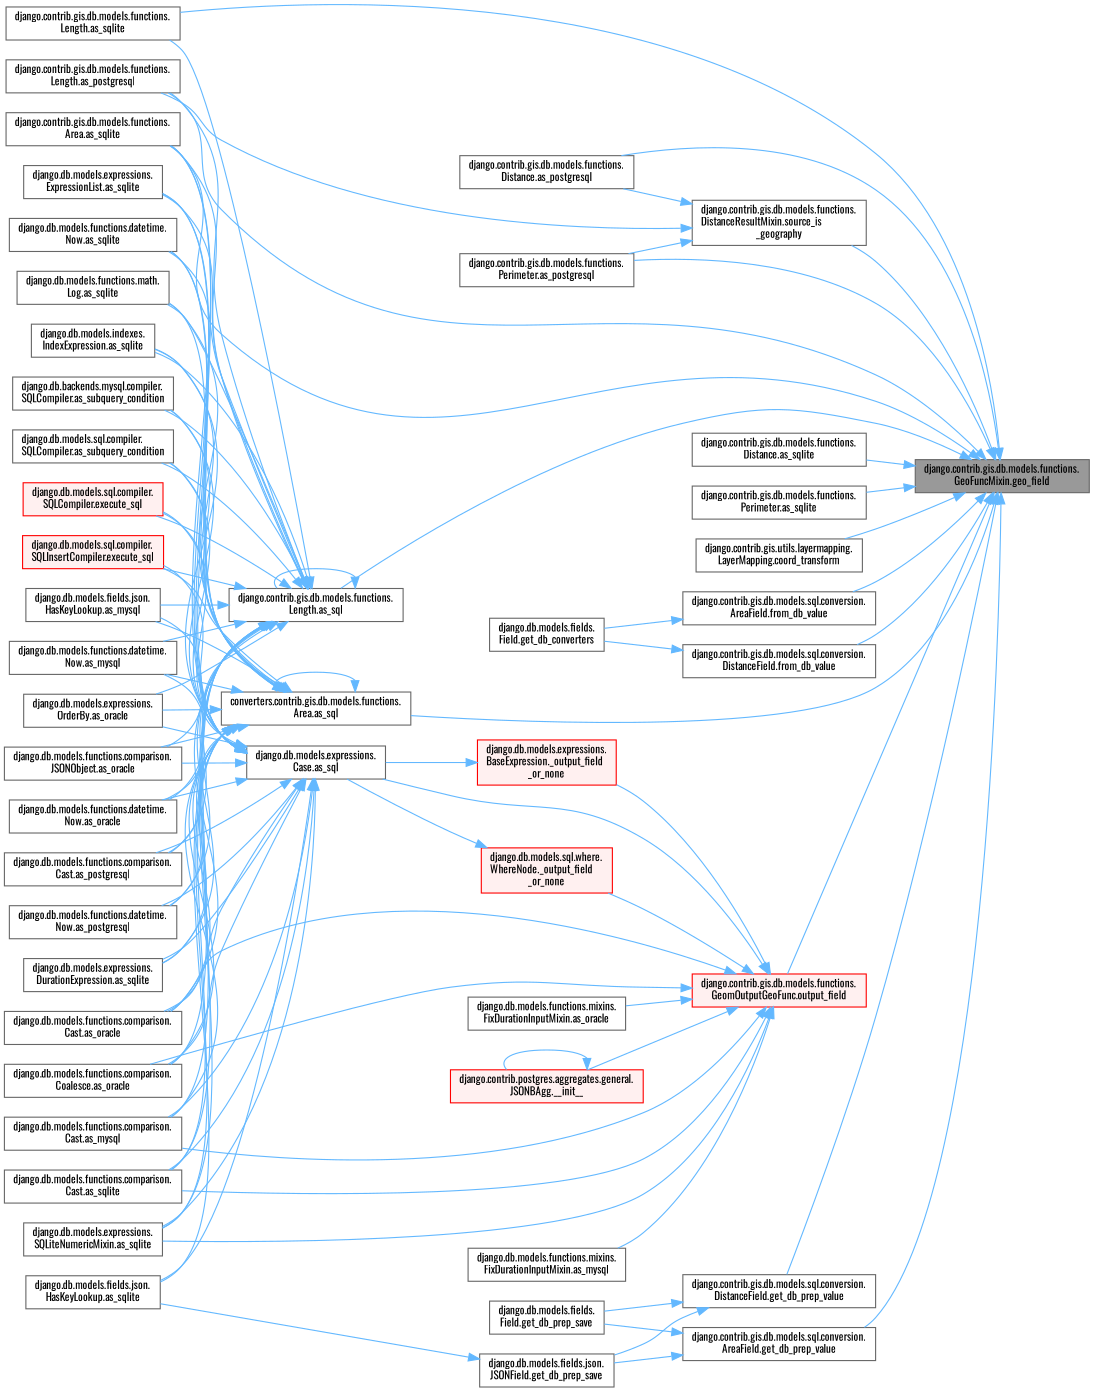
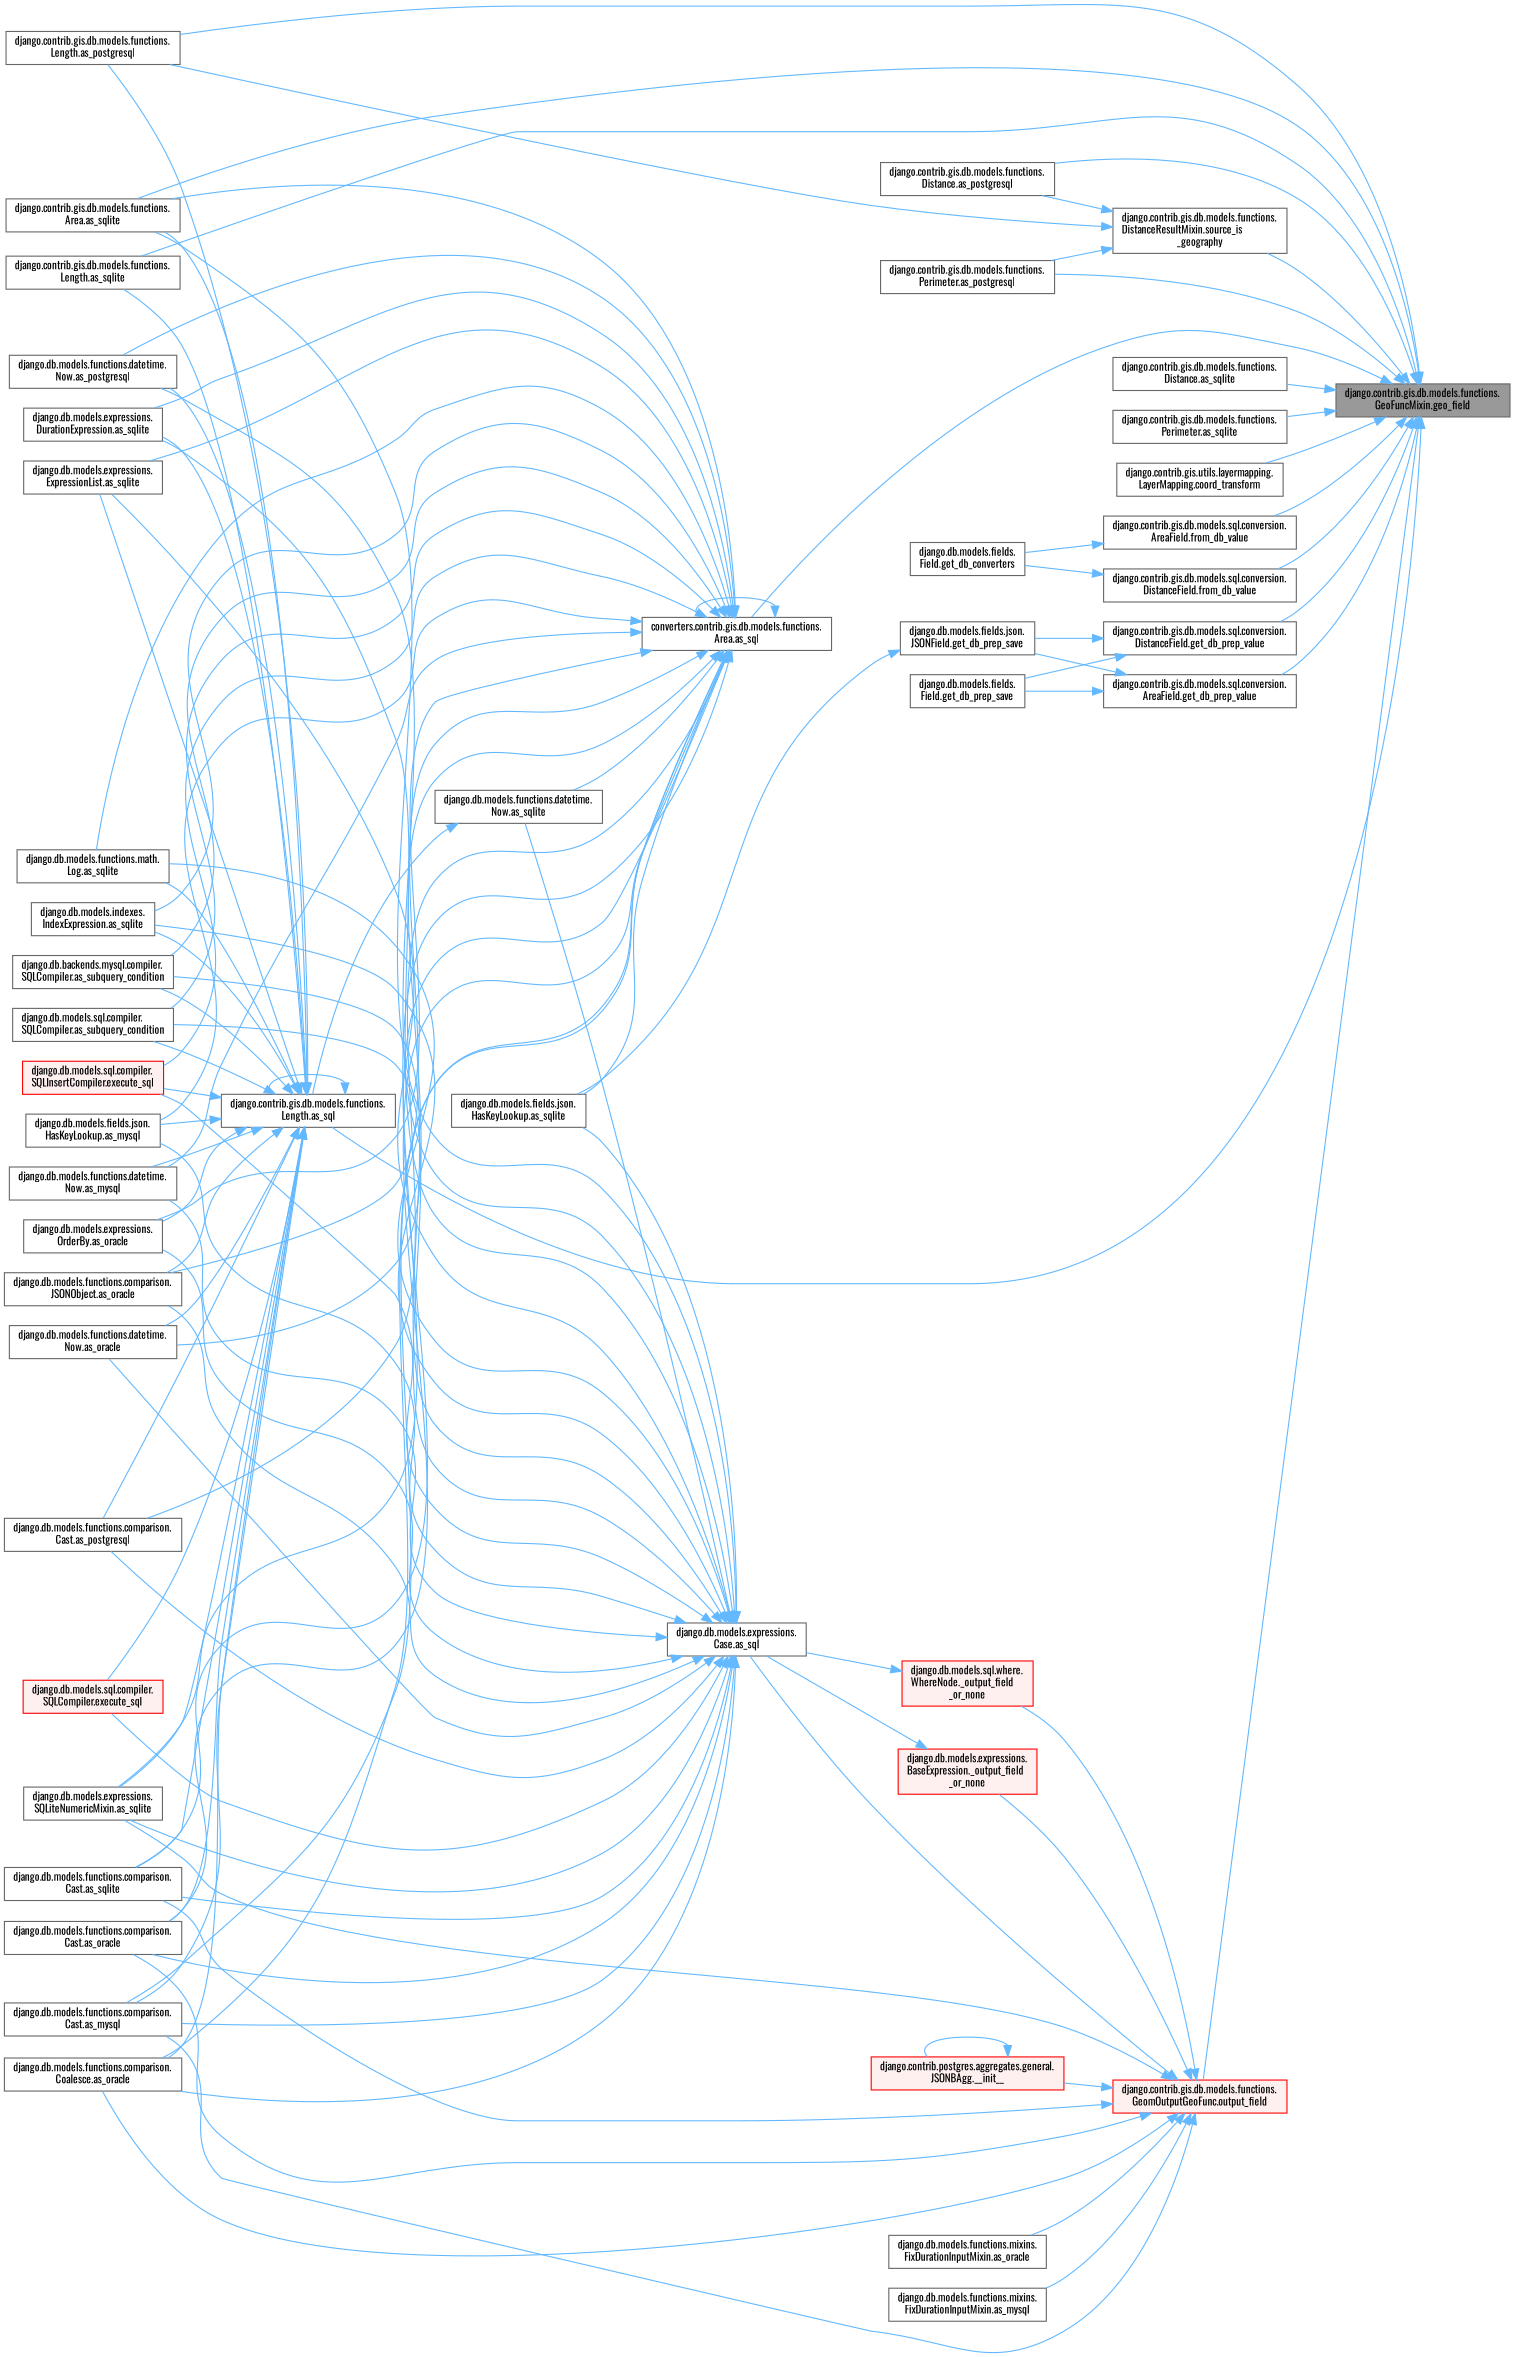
edge "django.db.models.functions.datetime. Now.as_sqlite" -> "django.contrib.gis.db.models.functions. Length.as_sql": reversed
edge "django.db.models.sql.compiler. SQLCompiler.execute_sql" -> "converters.contrib.gis.db.models.functions. Area.as_sql": removed
